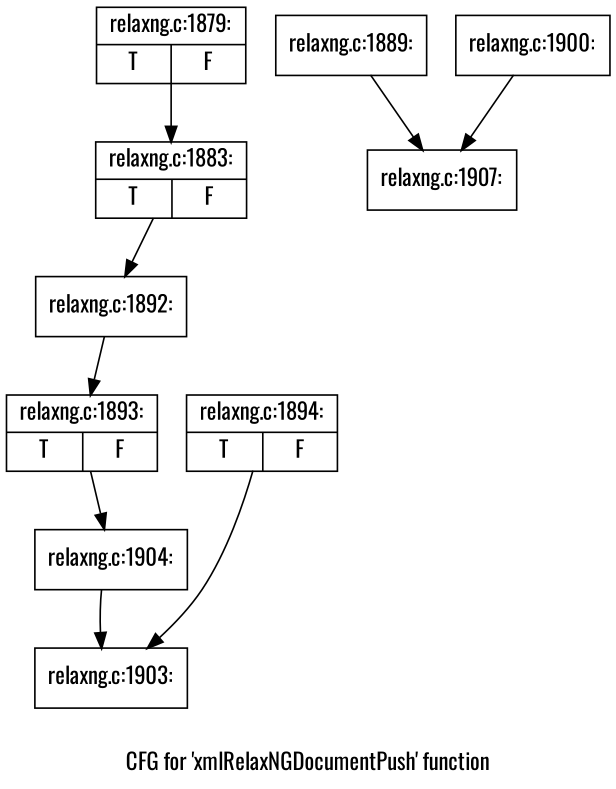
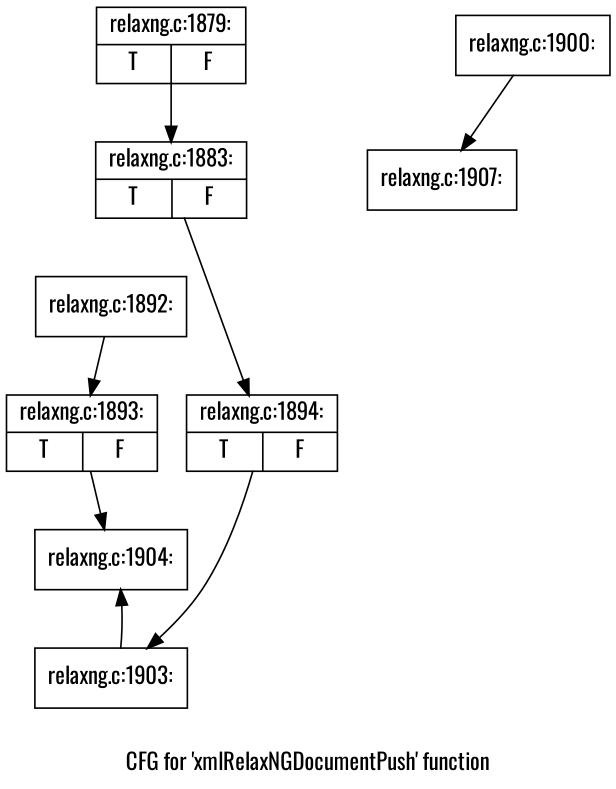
node "relaxng.c:1889:": removed
edge "relaxng.c:1883:" -> "relaxng.c:1892:": now "relaxng.c:1883:" -> "relaxng.c:1894:"
edge "relaxng.c:1904:" -> "relaxng.c:1903:": reversed
